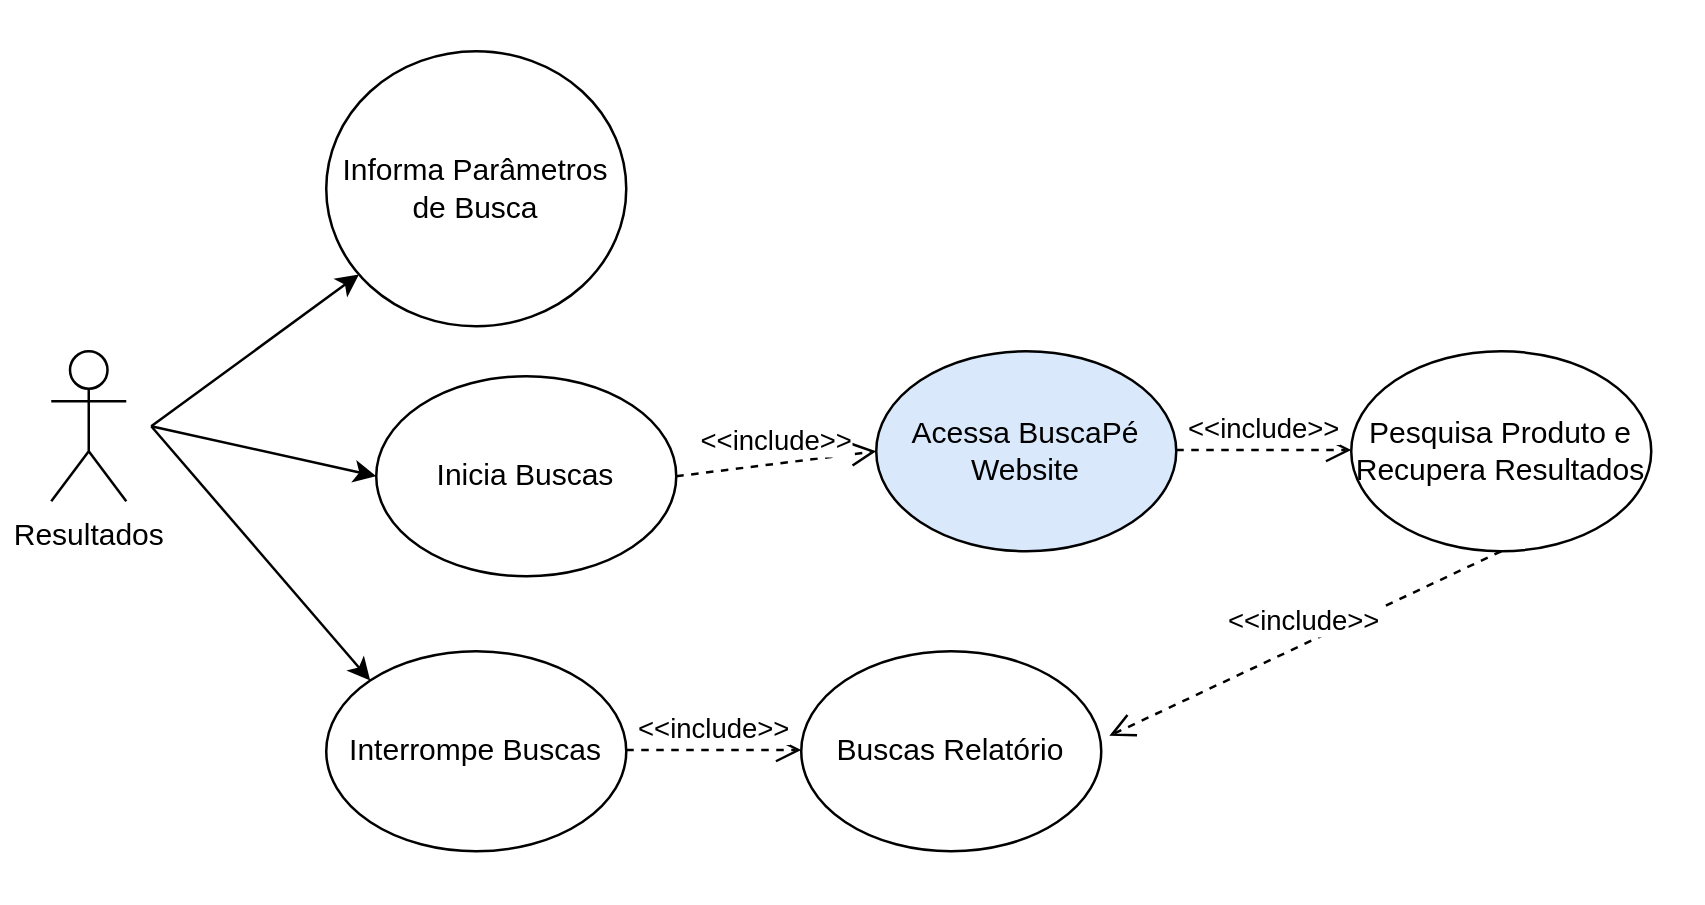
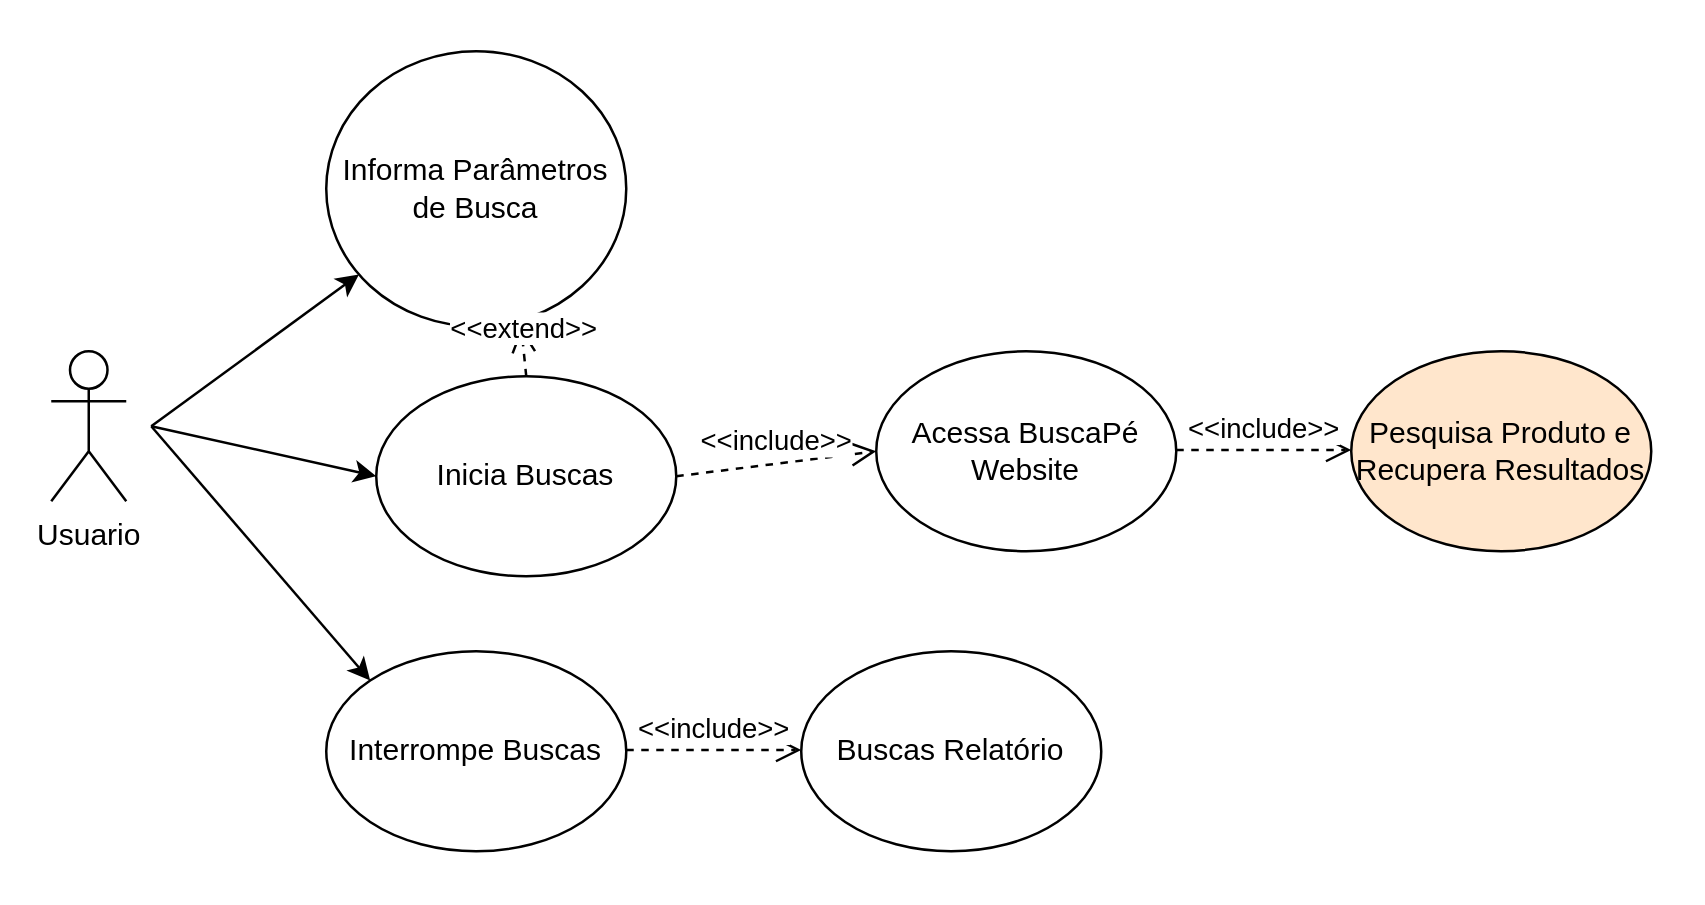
edge "Inicia Buscas" -> "Informa Parâmetros de Busca": added, label "<<extend>>"
node "Acessa BuscaPé Website": fillcolor #dae8fc -> #ffffff
node "Pesquisa Produto e Recupera Resultados": fillcolor #ffffff -> #ffe6cc
node "Resultados": label "Resultados" -> "Usuario"
edge "Pesquisa Produto e Recupera Resultados" -> "Buscas Relatório": removed, label "<<include>>"
